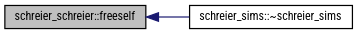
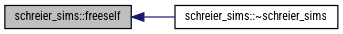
node "schreier_schreier::freeself": label "schreier_schreier::freeself" -> "schreier_sims::freeself"
